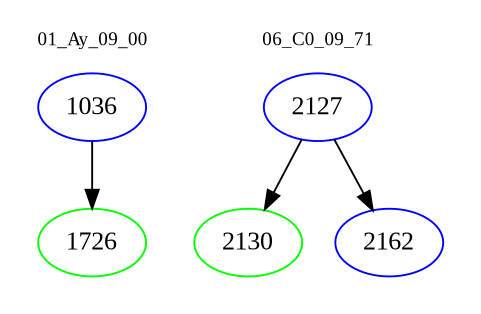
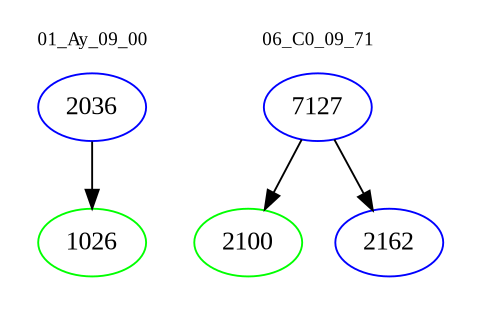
node "1036": label "1036" -> "2036"
node "2127": label "2127" -> "7127"
node "1726": label "1726" -> "1026"
node "2130": label "2130" -> "2100"
